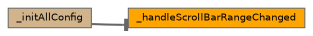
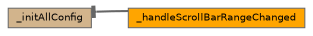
edge "_initAllConfig" -> "_handleScrollBarRangeChanged": reversed
